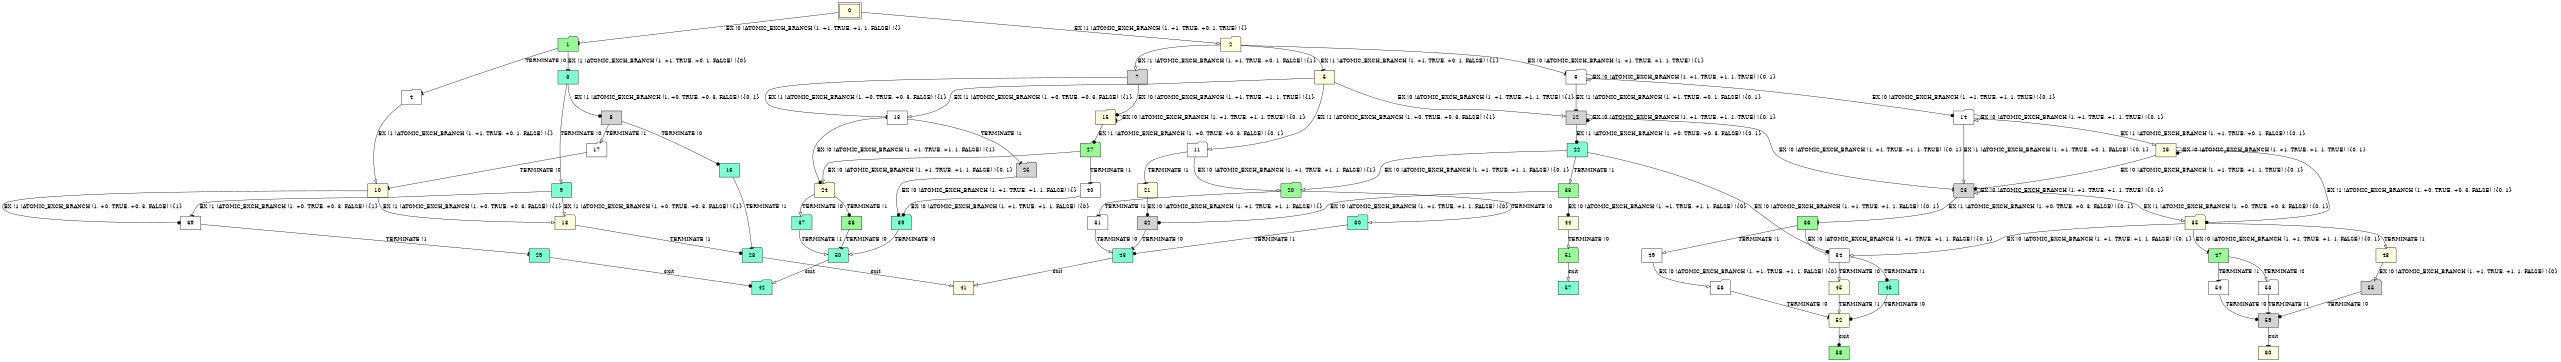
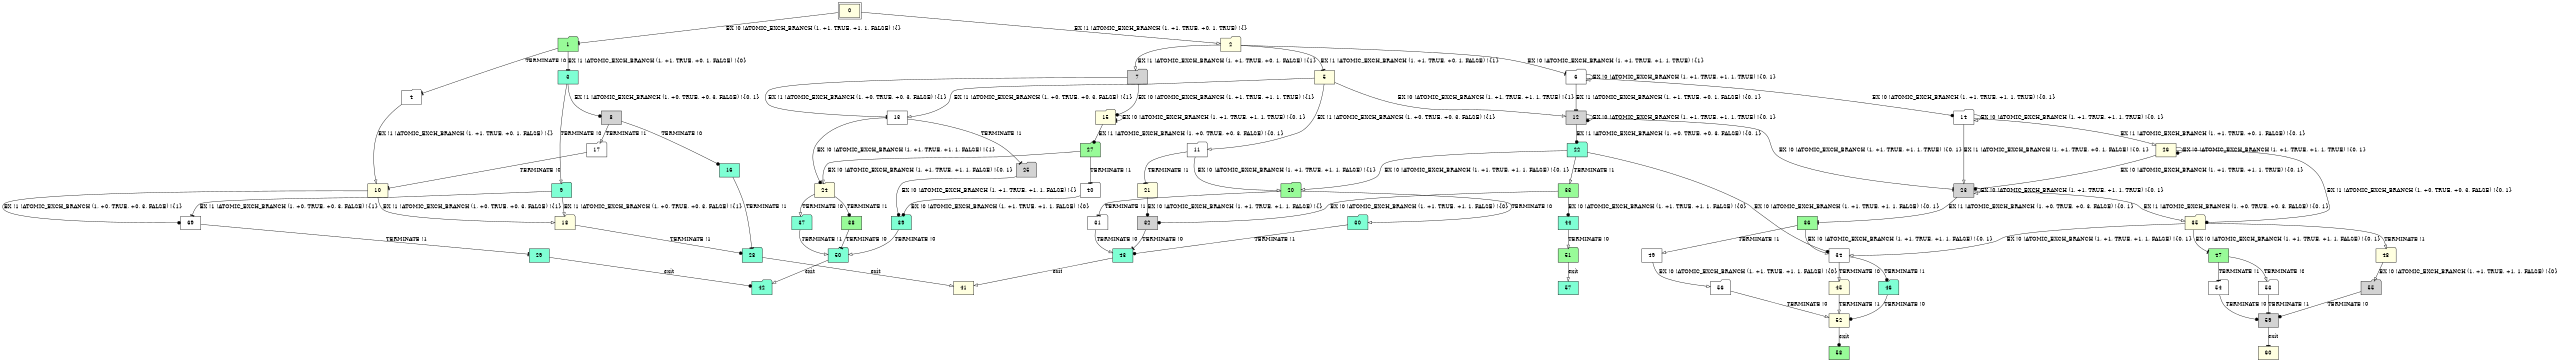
node "44": fillcolor lightyellow -> aquamarine
edge "56" -> "52": arrowhead tee -> onormal
